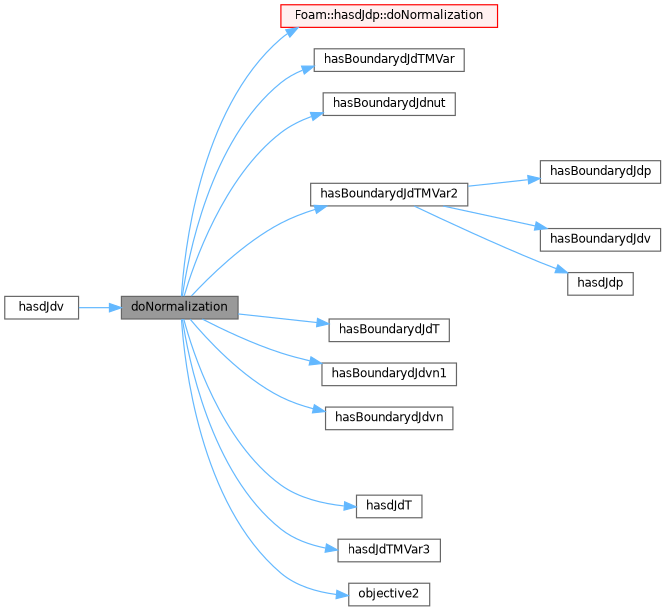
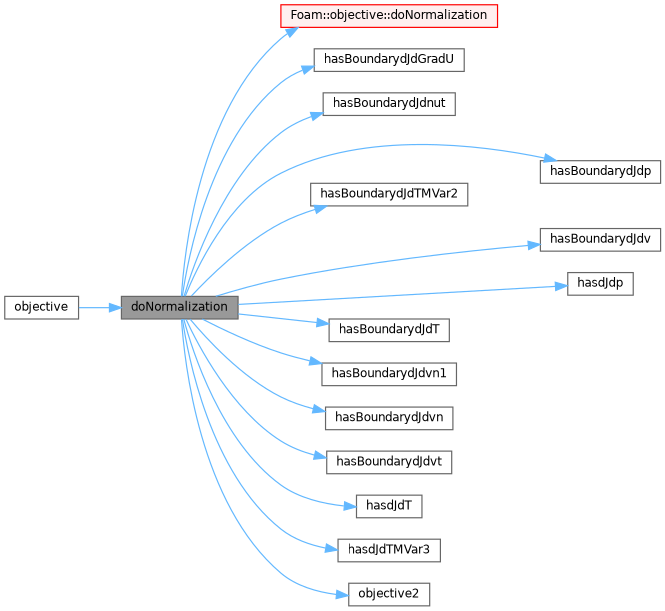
node "Foam::hasdJdp::doNormalization": label "Foam::hasdJdp::doNormalization" -> "Foam::objective::doNormalization"
node "hasBoundarydJdTMVar": label "hasBoundarydJdTMVar" -> "hasBoundarydJdGradU"
edge "hasBoundarydJdTMVar2" -> "hasBoundarydJdp": now "doNormalization" -> "hasBoundarydJdp"
edge "hasBoundarydJdTMVar2" -> "hasBoundarydJdv": now "doNormalization" -> "hasBoundarydJdv"
edge "hasBoundarydJdTMVar2" -> "hasdJdp": now "doNormalization" -> "hasdJdp"
node "hasdJdv": label "hasdJdv" -> "objective"
node "hasBoundarydJdvt": added
